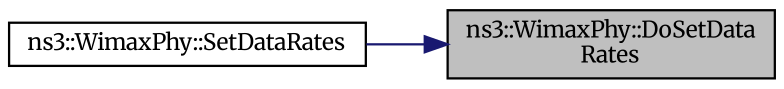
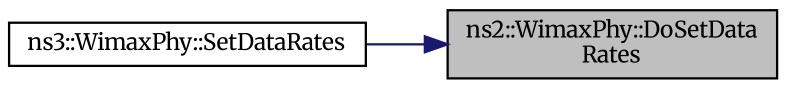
node "ns3::WimaxPhy::DoSetData Rates": label "ns3::WimaxPhy::DoSetData Rates" -> "ns2::WimaxPhy::DoSetData Rates"
